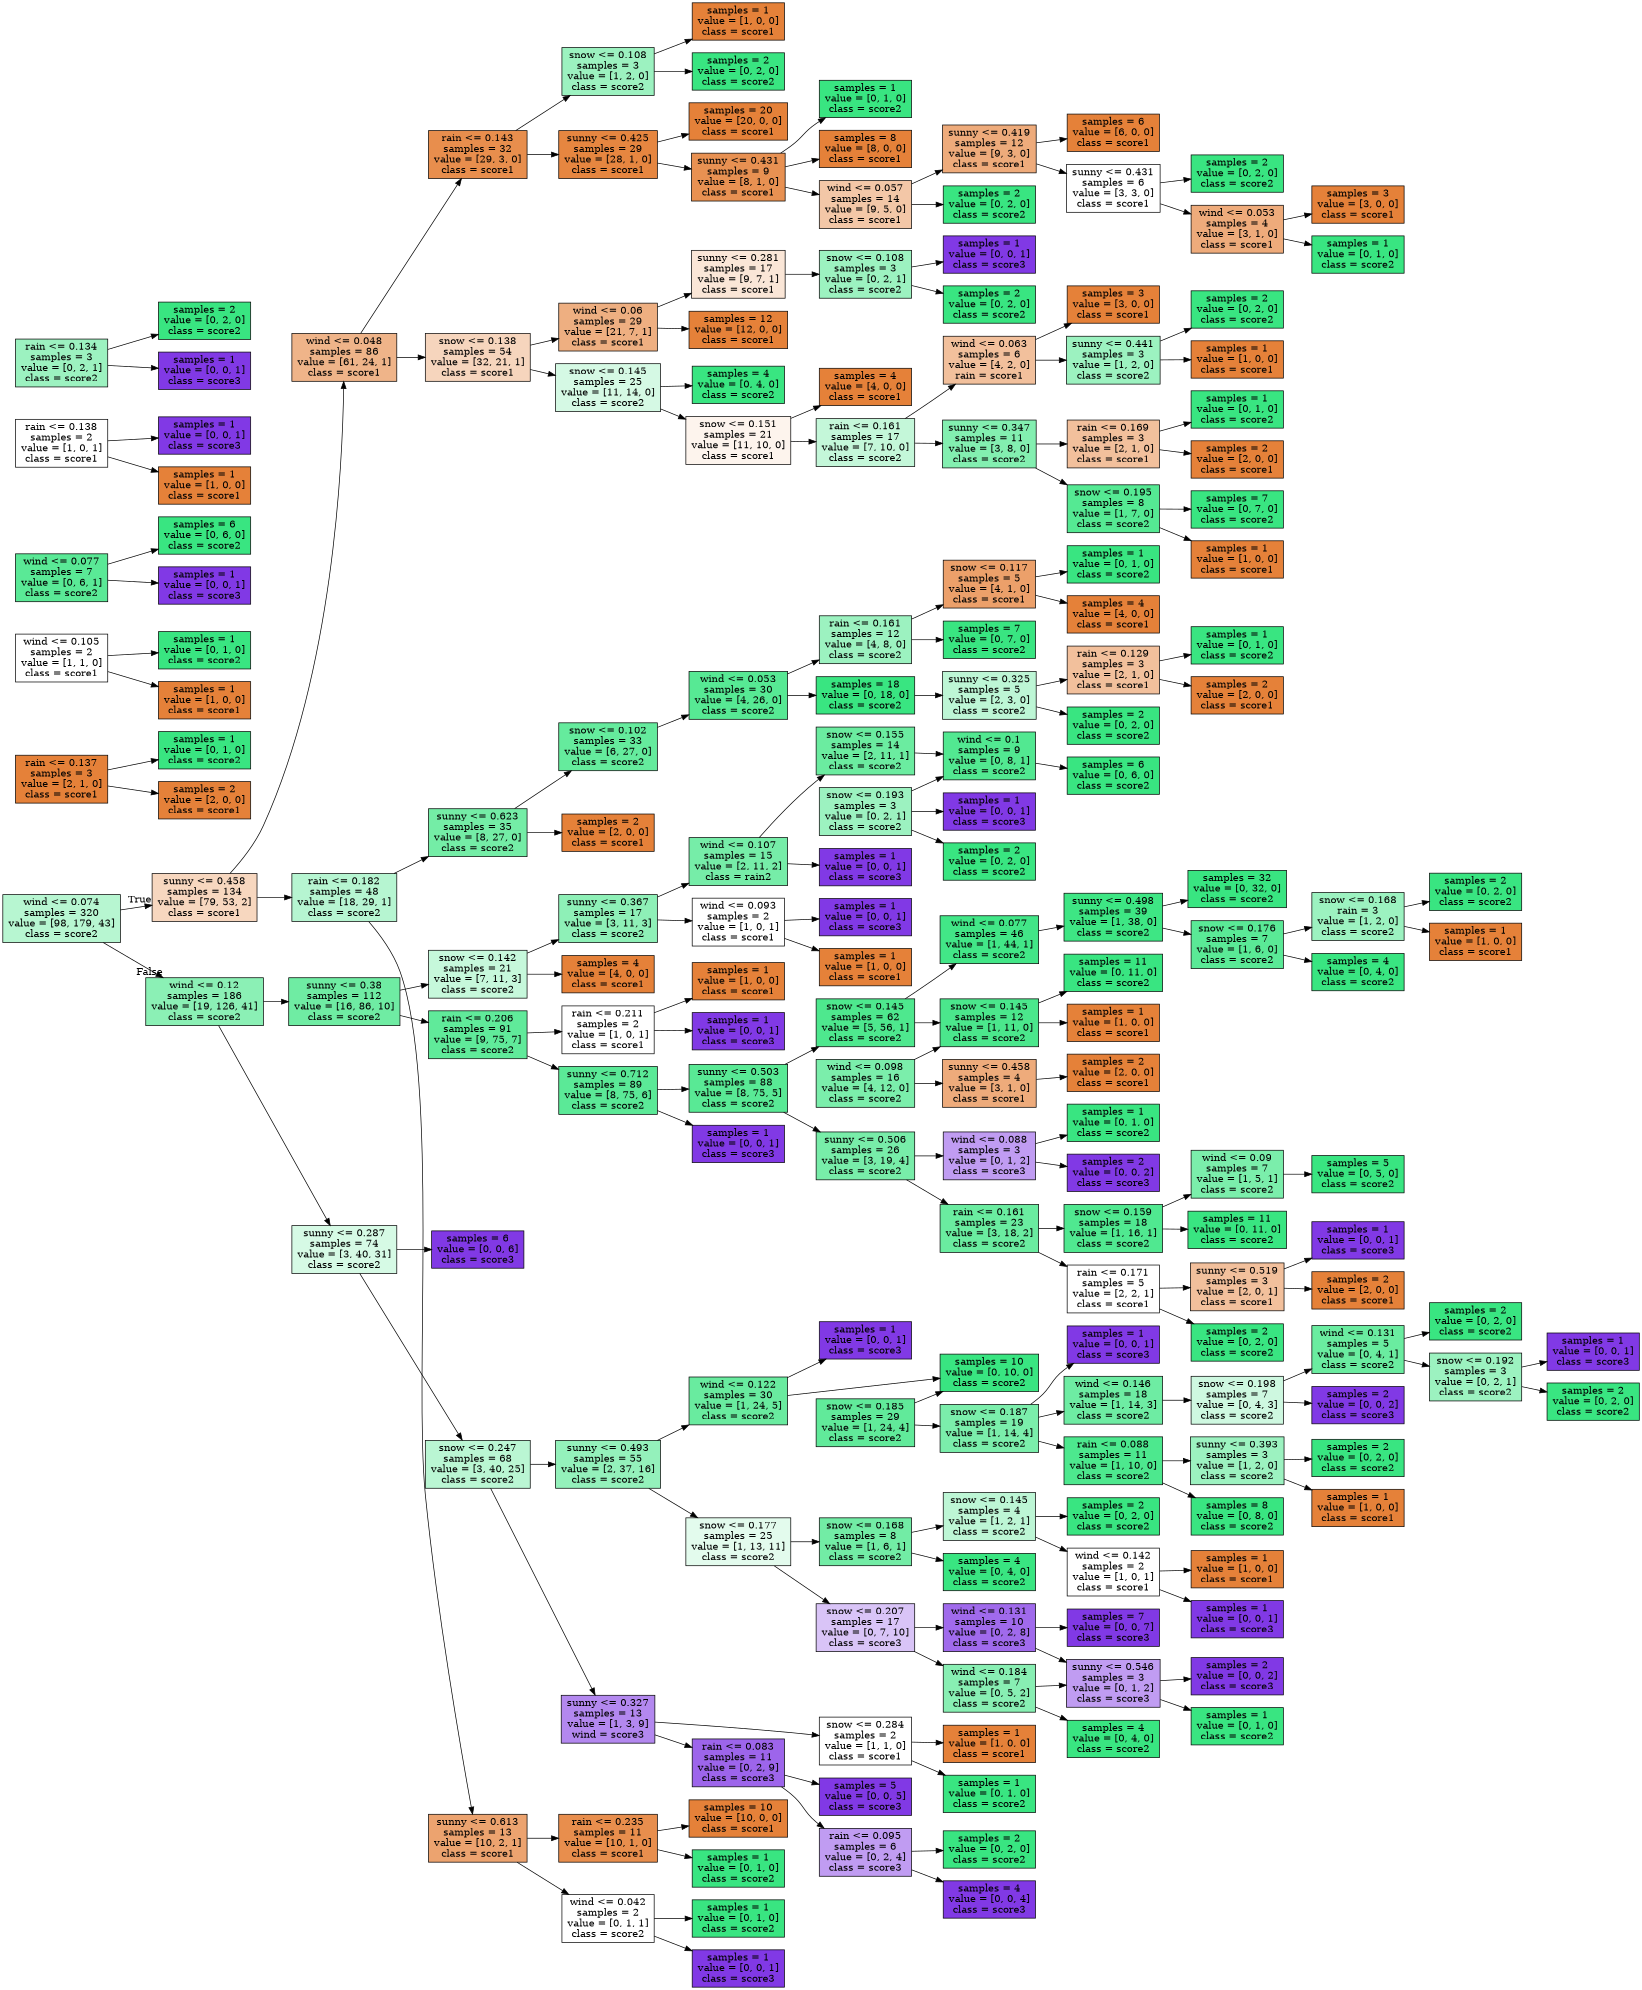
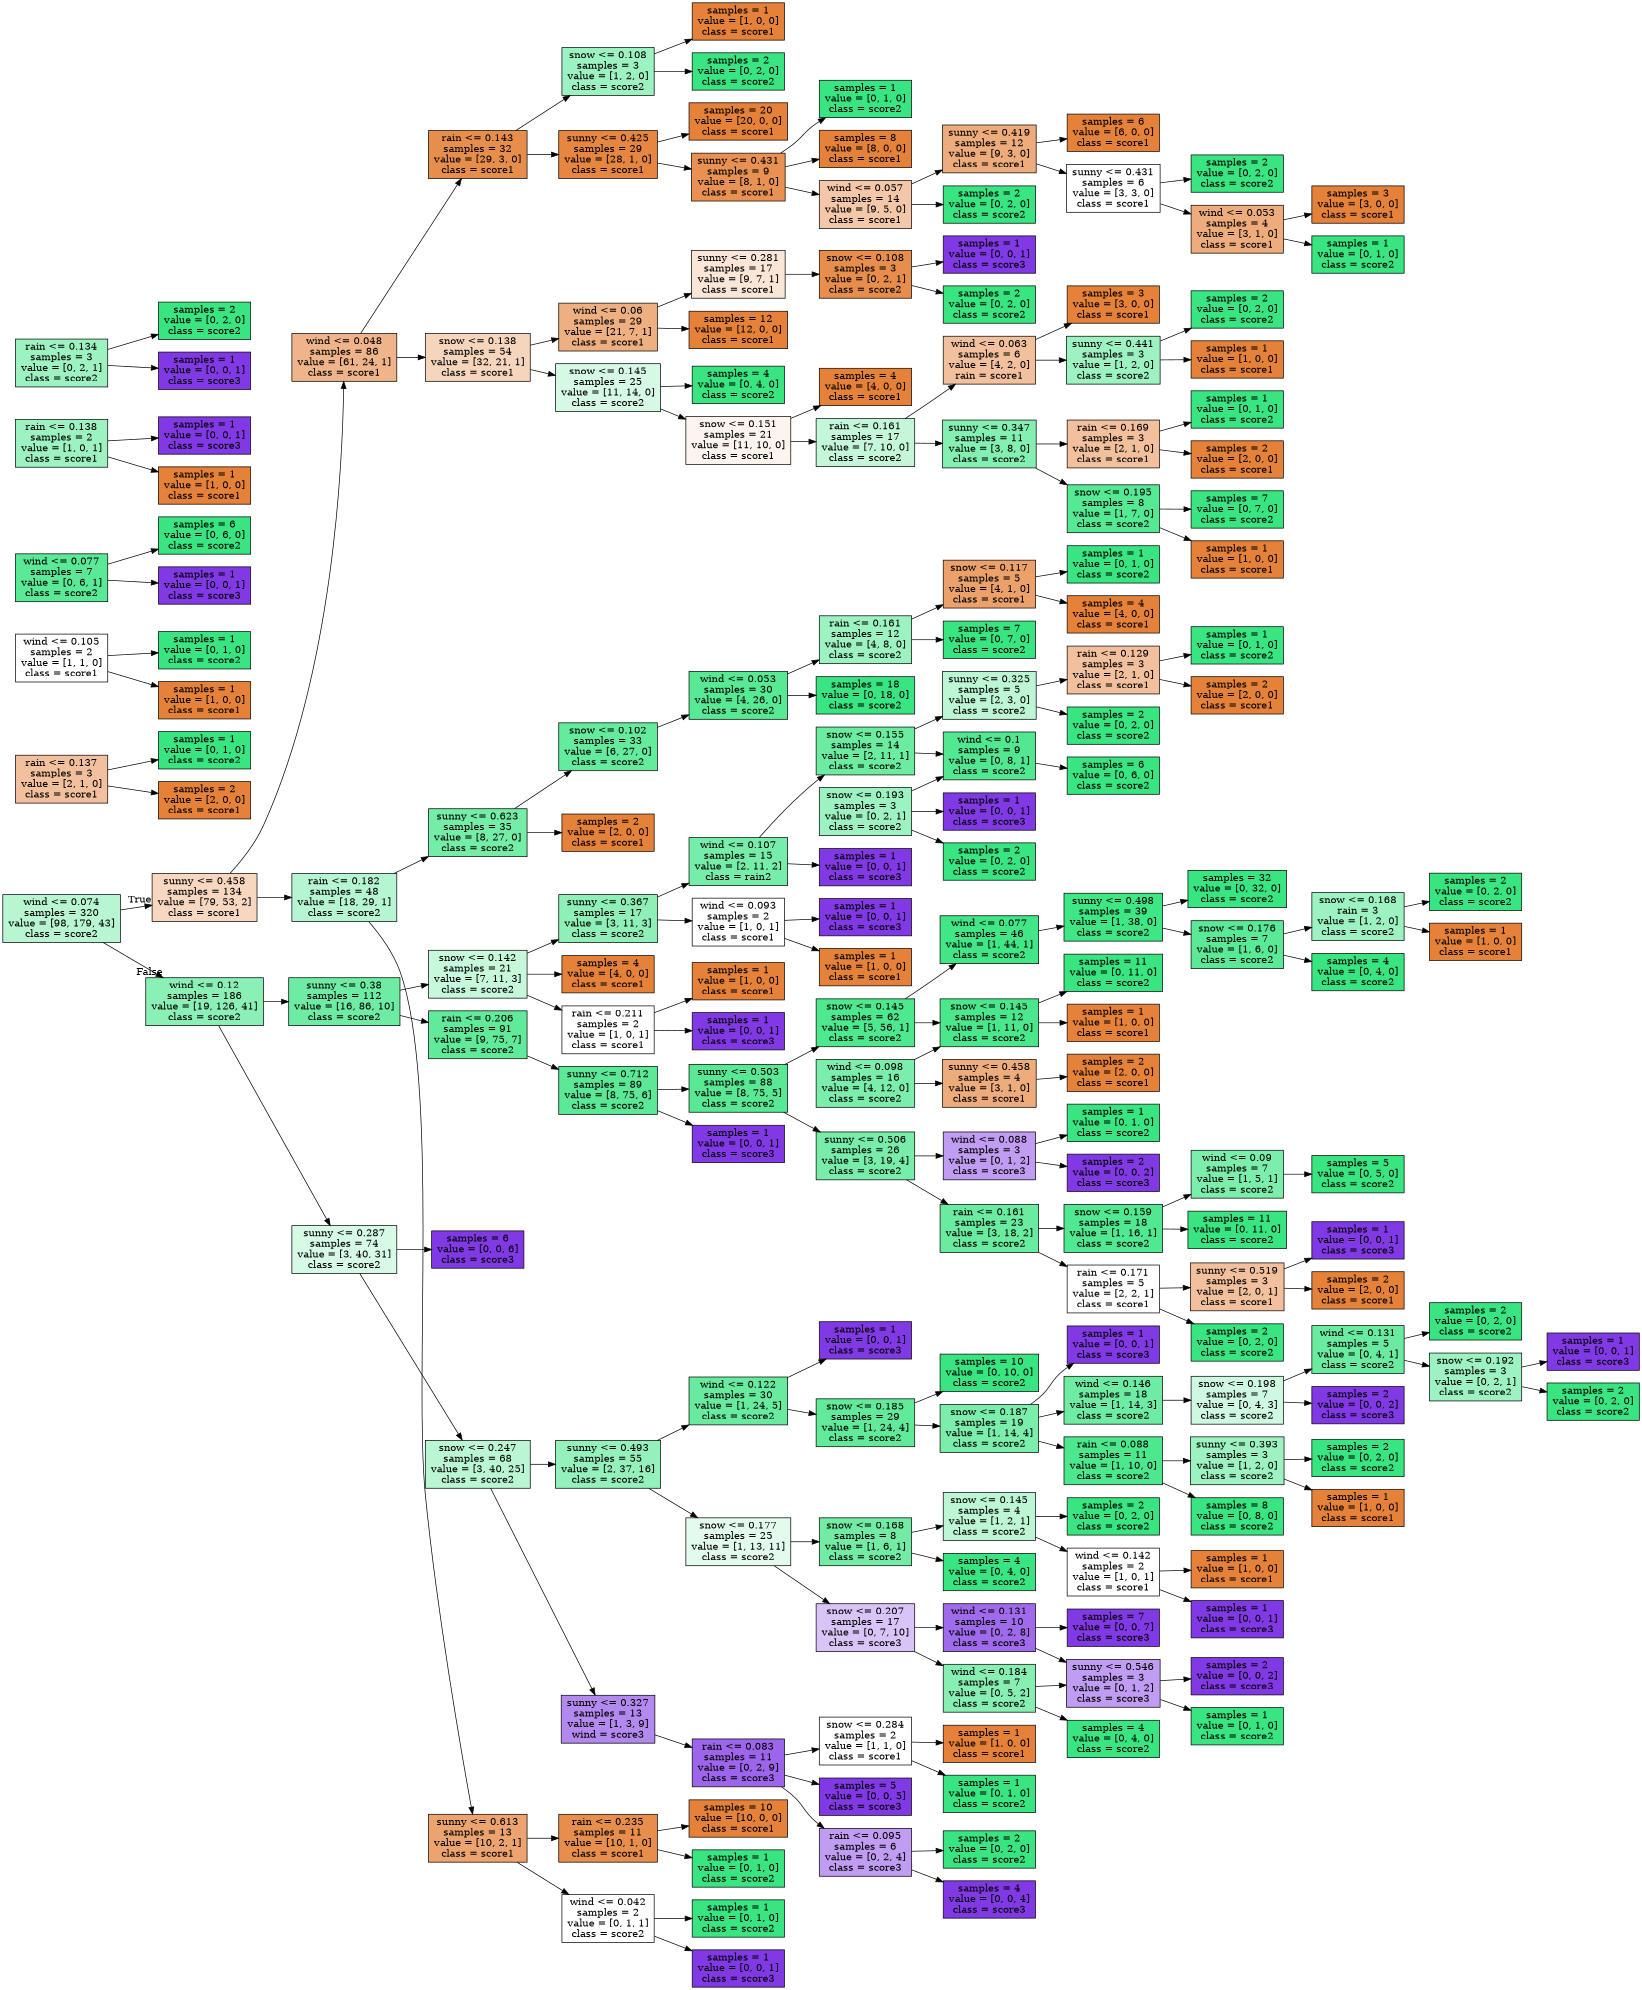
node "snow <= 0.108 samples = 3 value = [0, 2, 1] class = score2": fillcolor #9cf2c0 -> #e88e4d
node "rain <= 0.138 samples = 2 value = [1, 0, 1] class = score1": fillcolor #ffffff -> #9cf2c0
edge "samples = 18 value = [0, 18, 0] class = score2" -> "sunny <= 0.325 samples = 5 value = [2, 3, 0] class = score2": now "snow <= 0.155 samples = 14 value = [2, 11, 1] class = score2" -> "sunny <= 0.325 samples = 5 value = [2, 3, 0] class = score2"
node "rain <= 0.137 samples = 3 value = [2, 1, 0] class = score1": fillcolor #e58139 -> #f2c09c
edge "rain <= 0.206 samples = 91 value = [9, 75, 7] class = score2" -> "rain <= 0.211 samples = 2 value = [1, 0, 1] class = score1": now "snow <= 0.142 samples = 21 value = [7, 11, 3] class = score2" -> "rain <= 0.211 samples = 2 value = [1, 0, 1] class = score1"
edge "wind <= 0.122 samples = 30 value = [1, 24, 5] class = score2" -> "samples = 10 value = [0, 10, 0] class = score2": now "wind <= 0.122 samples = 30 value = [1, 24, 5] class = score2" -> "snow <= 0.185 samples = 29 value = [1, 24, 4] class = score2"
edge "sunny <= 0.327 samples = 13 value = [1, 3, 9] wind = score3" -> "snow <= 0.284 samples = 2 value = [1, 1, 0] class = score1": now "rain <= 0.083 samples = 11 value = [0, 2, 9] class = score3" -> "snow <= 0.284 samples = 2 value = [1, 1, 0] class = score1"
